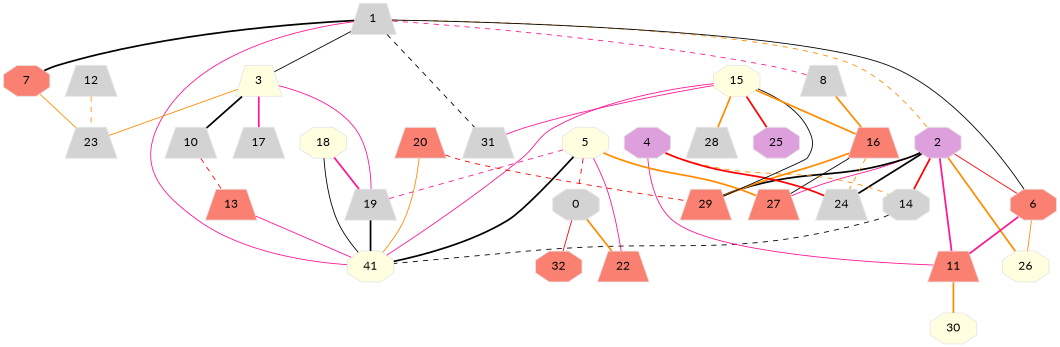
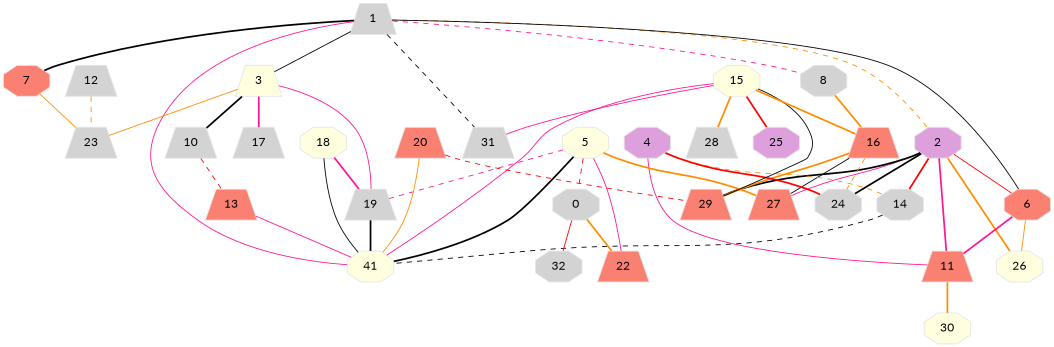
node "8": shape trapezium -> octagon
node "24": shape trapezium -> octagon
node "32": fillcolor salmon -> lightgrey
